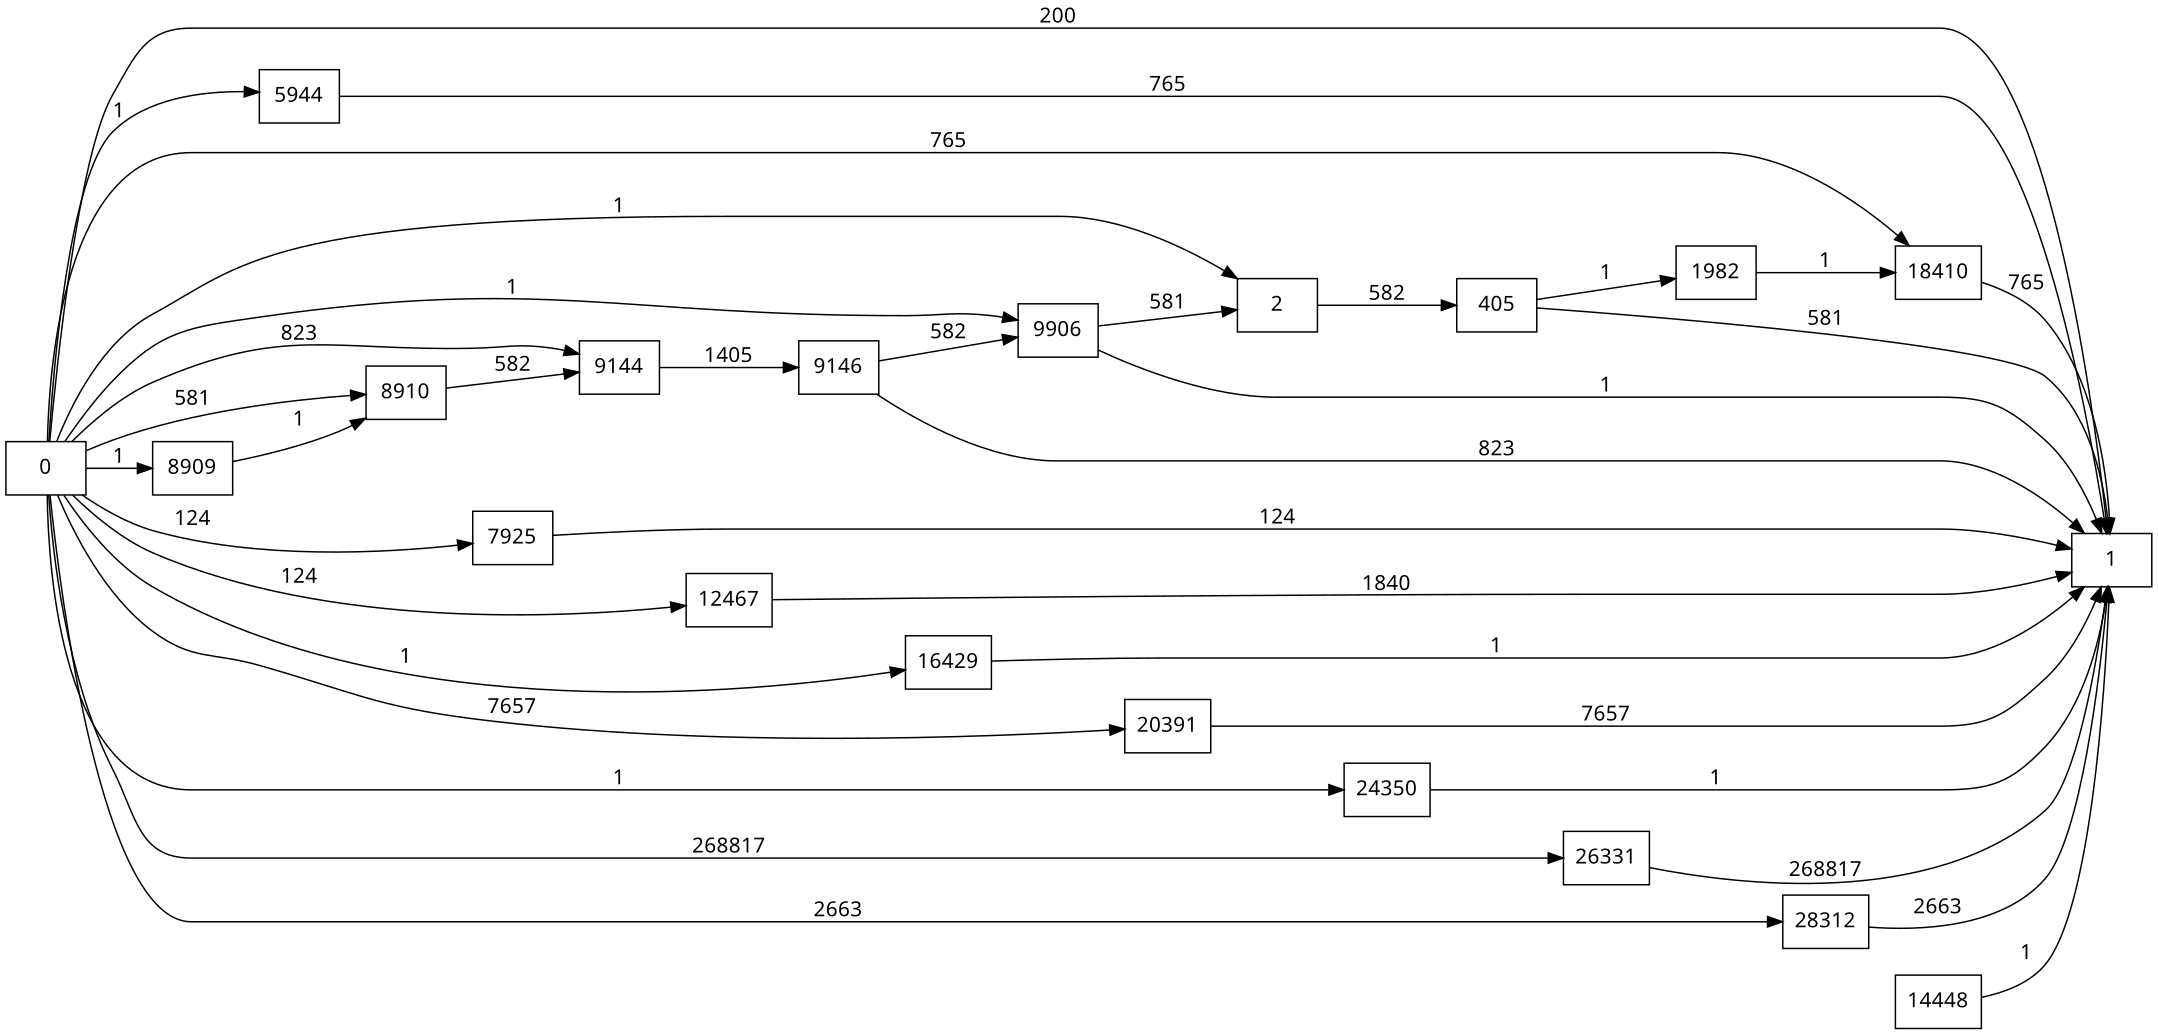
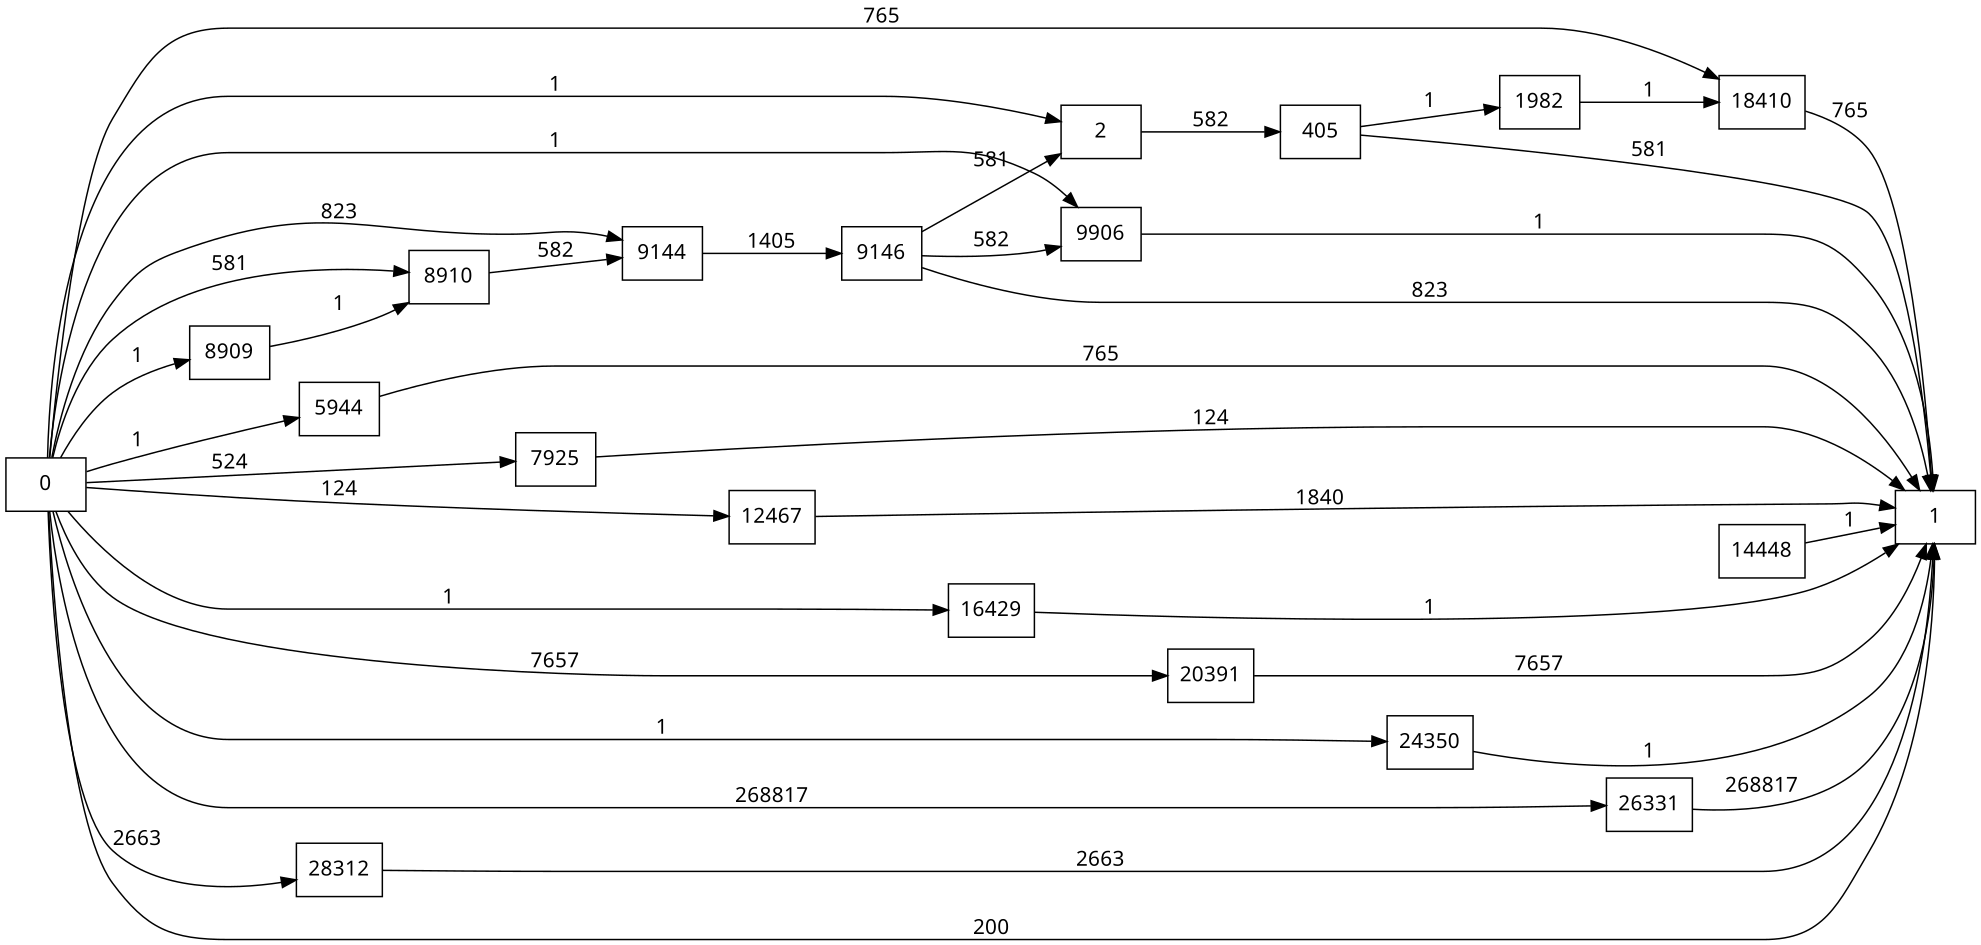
edge "9906" -> "2": now "9146" -> "2"
edge "0" -> "7925": label "124" -> "524"
